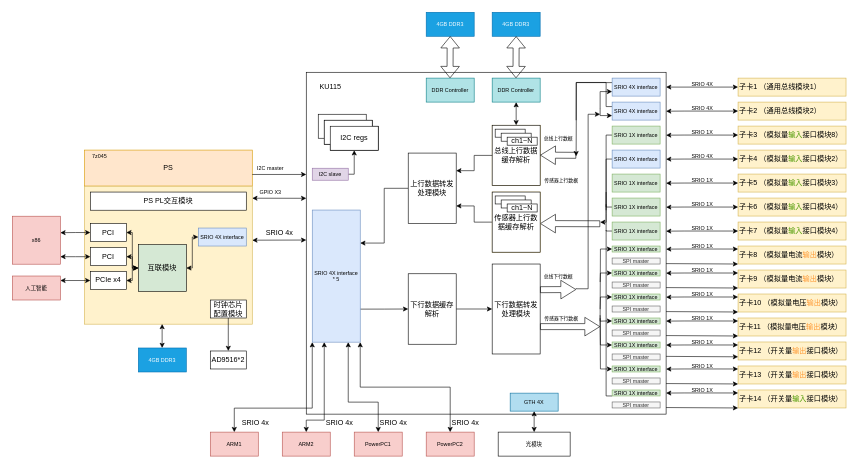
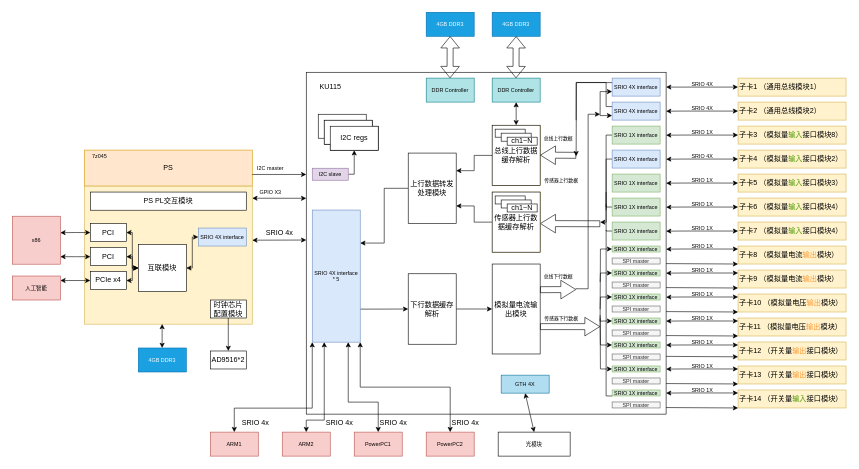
node "互联模块": fillcolor #d5e8d4 -> #ffffff
node "下行数据转发处理模块": label "下行数据转发处理模块" -> "模拟量电流输出模块"
node "GTH 4X": moved (534, 402) -> (525, 384)
